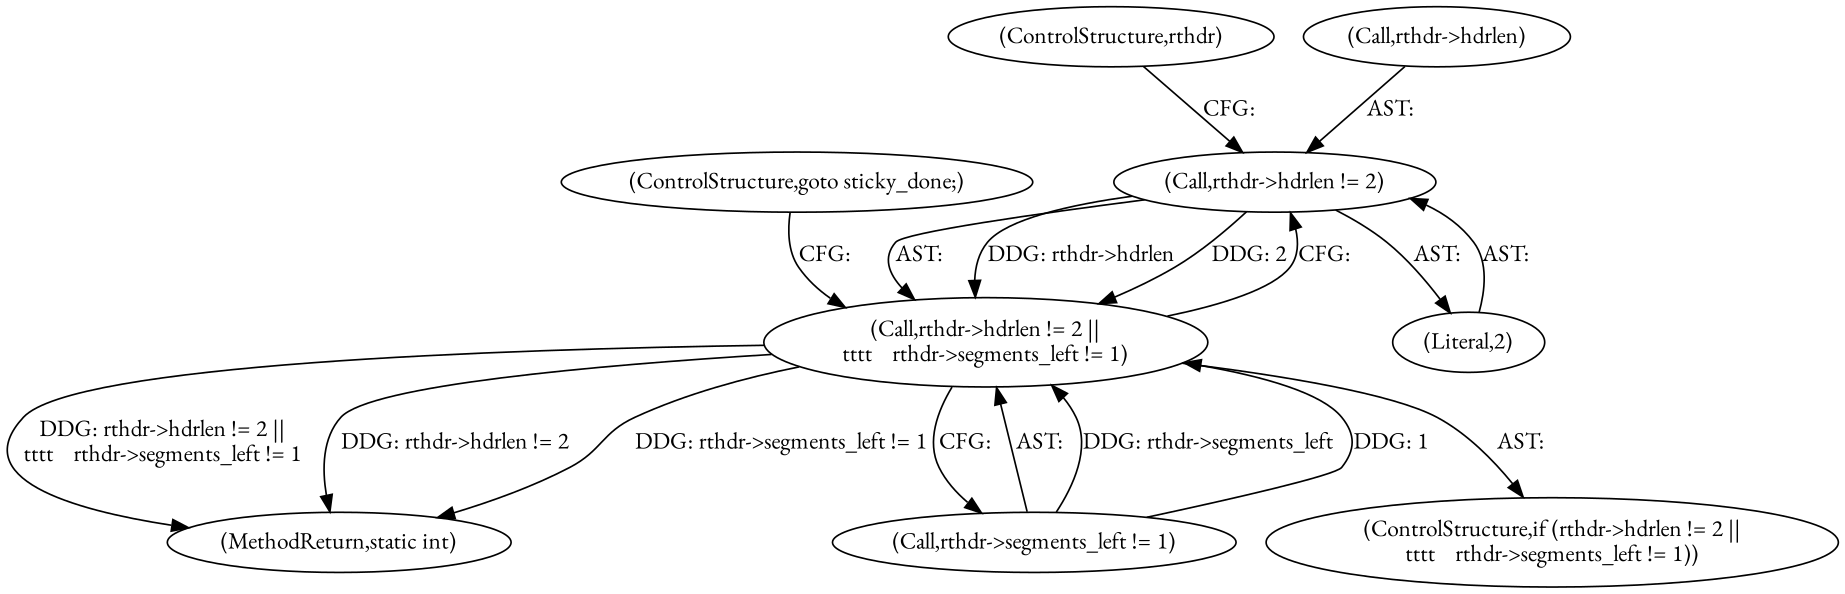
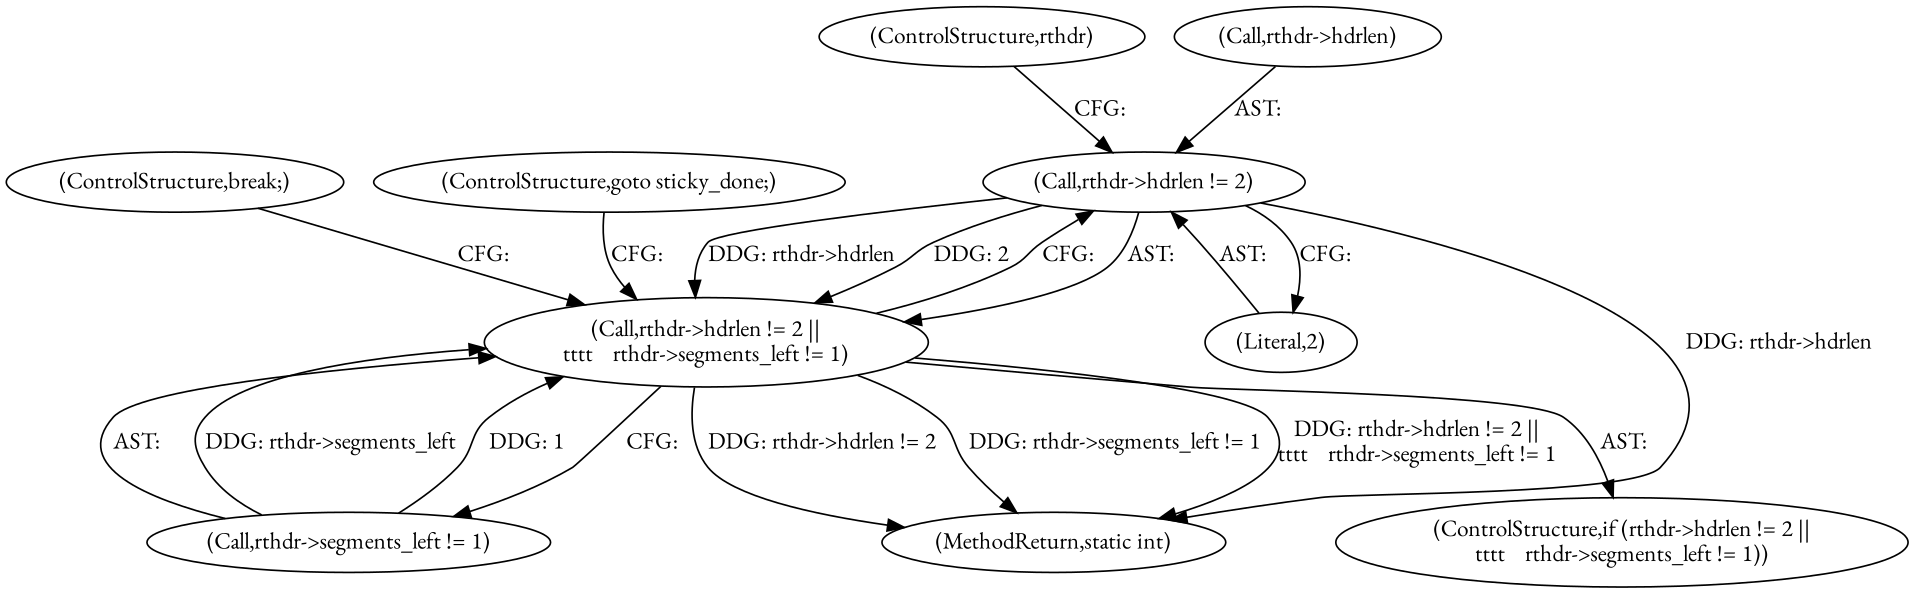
node "(ControlStructure,break;)": added
edge "(Call,rthdr->hdrlen != 2)" -> "(Literal,2)": label "AST: " -> "CFG: "
edge "(Call,rthdr->hdrlen != 2)" -> "(MethodReturn,static int)": added, label "DDG: rthdr->hdrlen"
